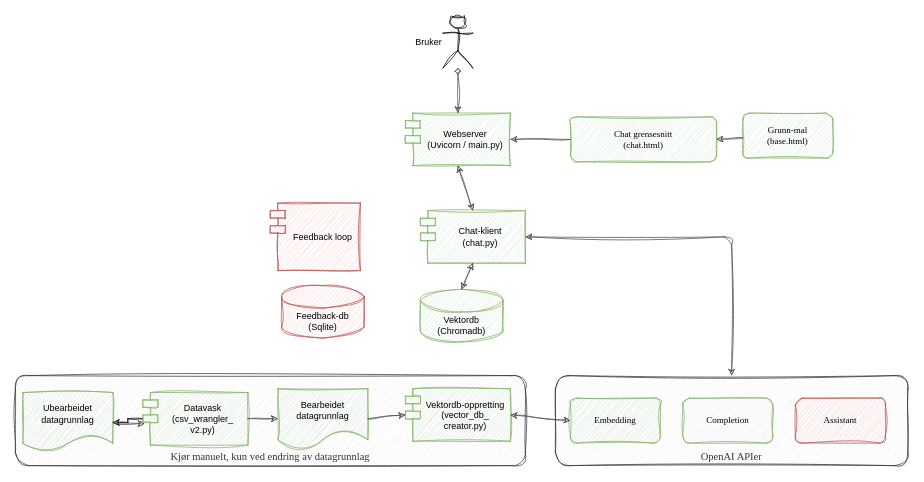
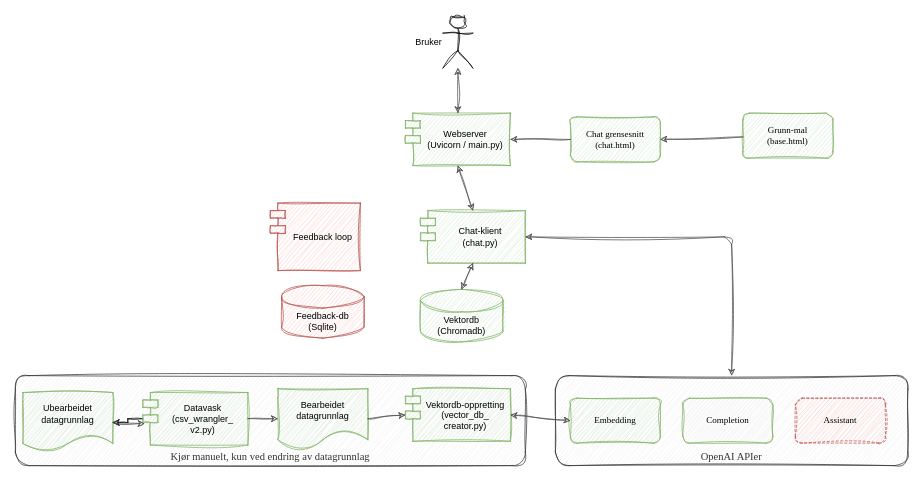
edge "Bruker" -- "Webserver (Uvicorn / main.py)": arrowhead diamond -> classic
node "Chat grensesnitt (chat.html)": size 146x45 -> 90x45
node "Assistant": style solid -> dashed
